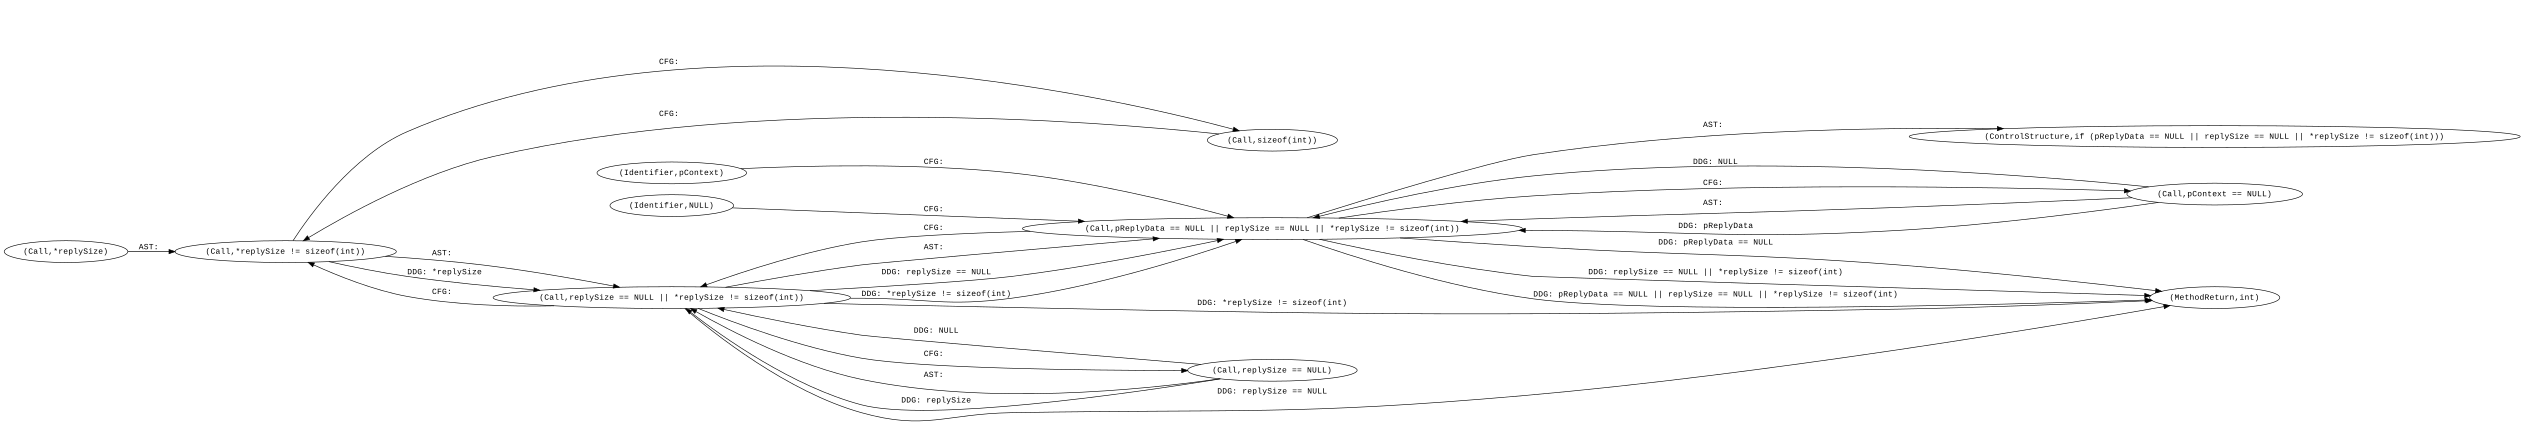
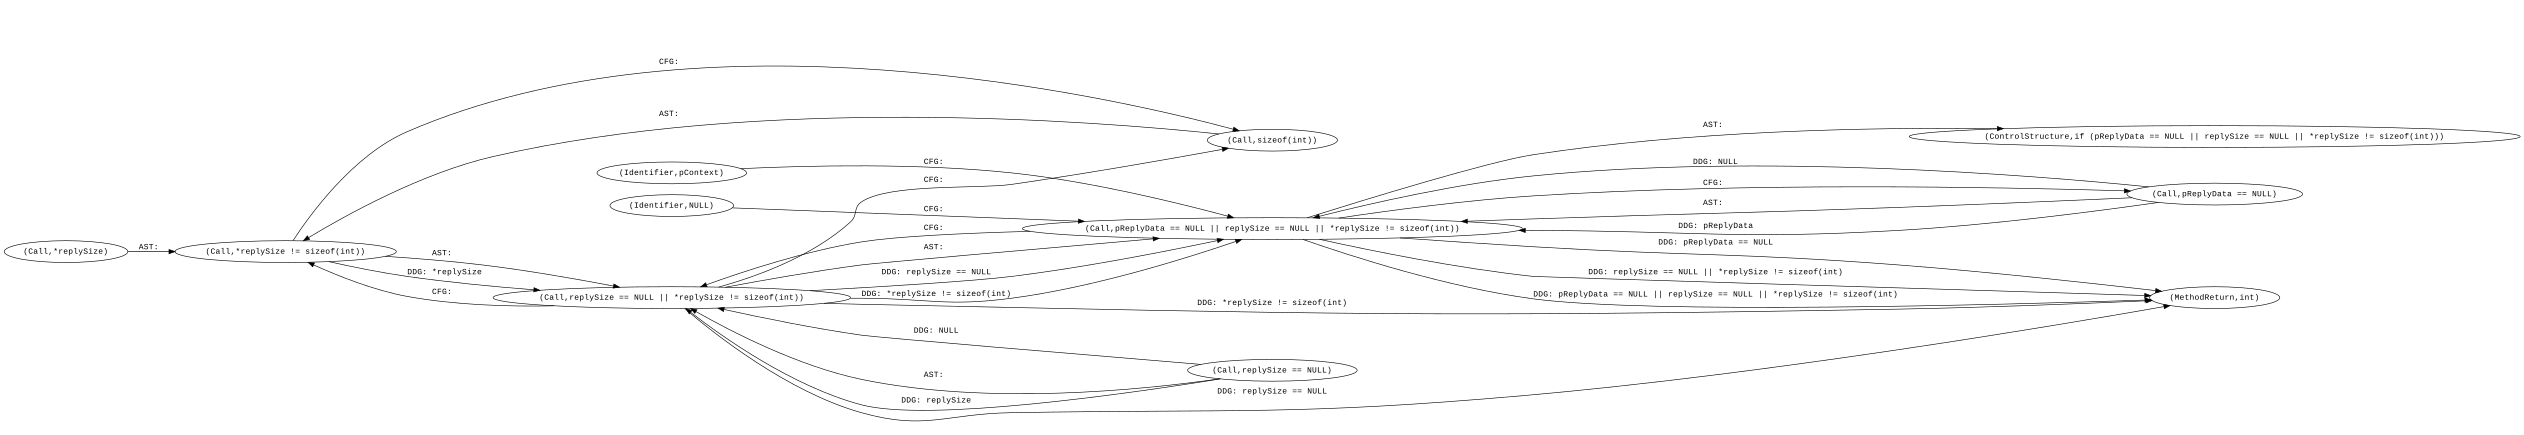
edge "(Call,sizeof(int))" -> "(Call,*replySize != sizeof(int))": label "CFG: " -> "AST: "
node "(Call,pContext == NULL)": label "(Call,pContext == NULL)" -> "(Call,pReplyData == NULL)"
edge "(Call,replySize == NULL || *replySize != sizeof(int))" -> "(Call,replySize == NULL)": now "(Call,replySize == NULL || *replySize != sizeof(int))" -> "(Call,sizeof(int))"
